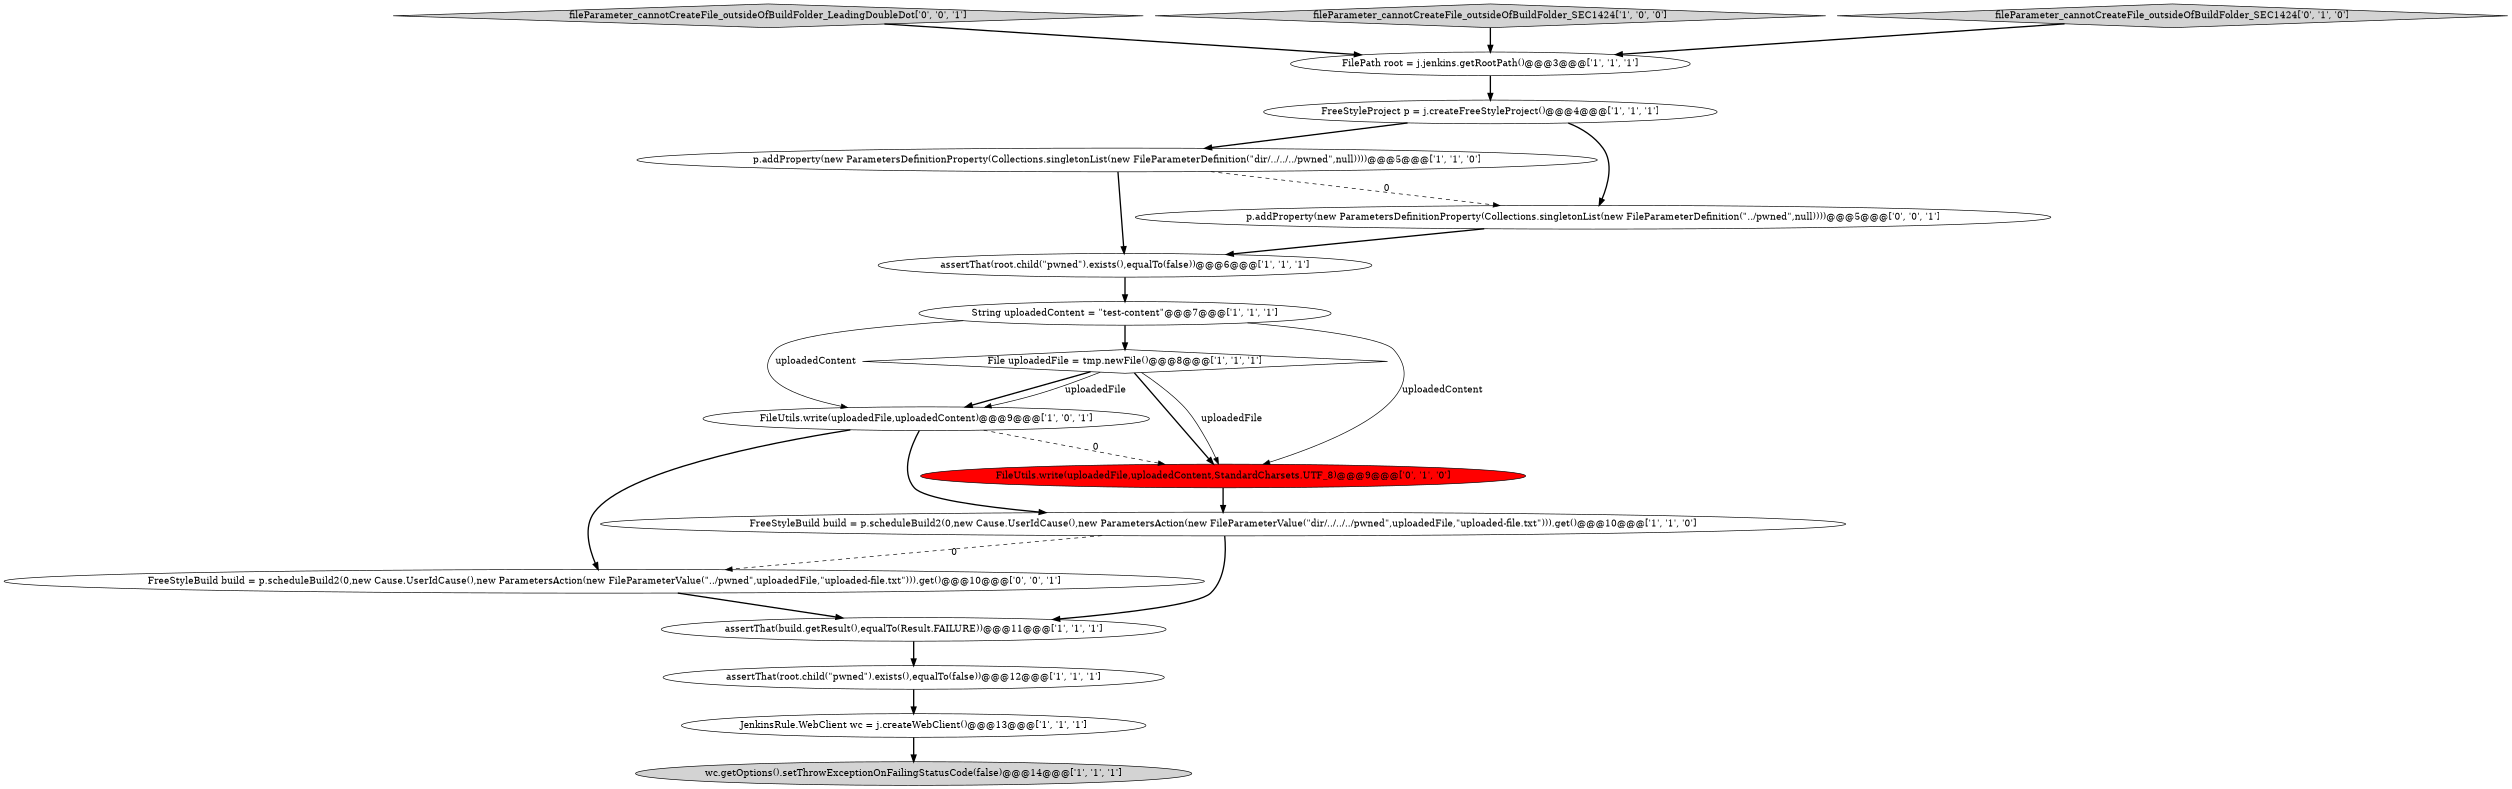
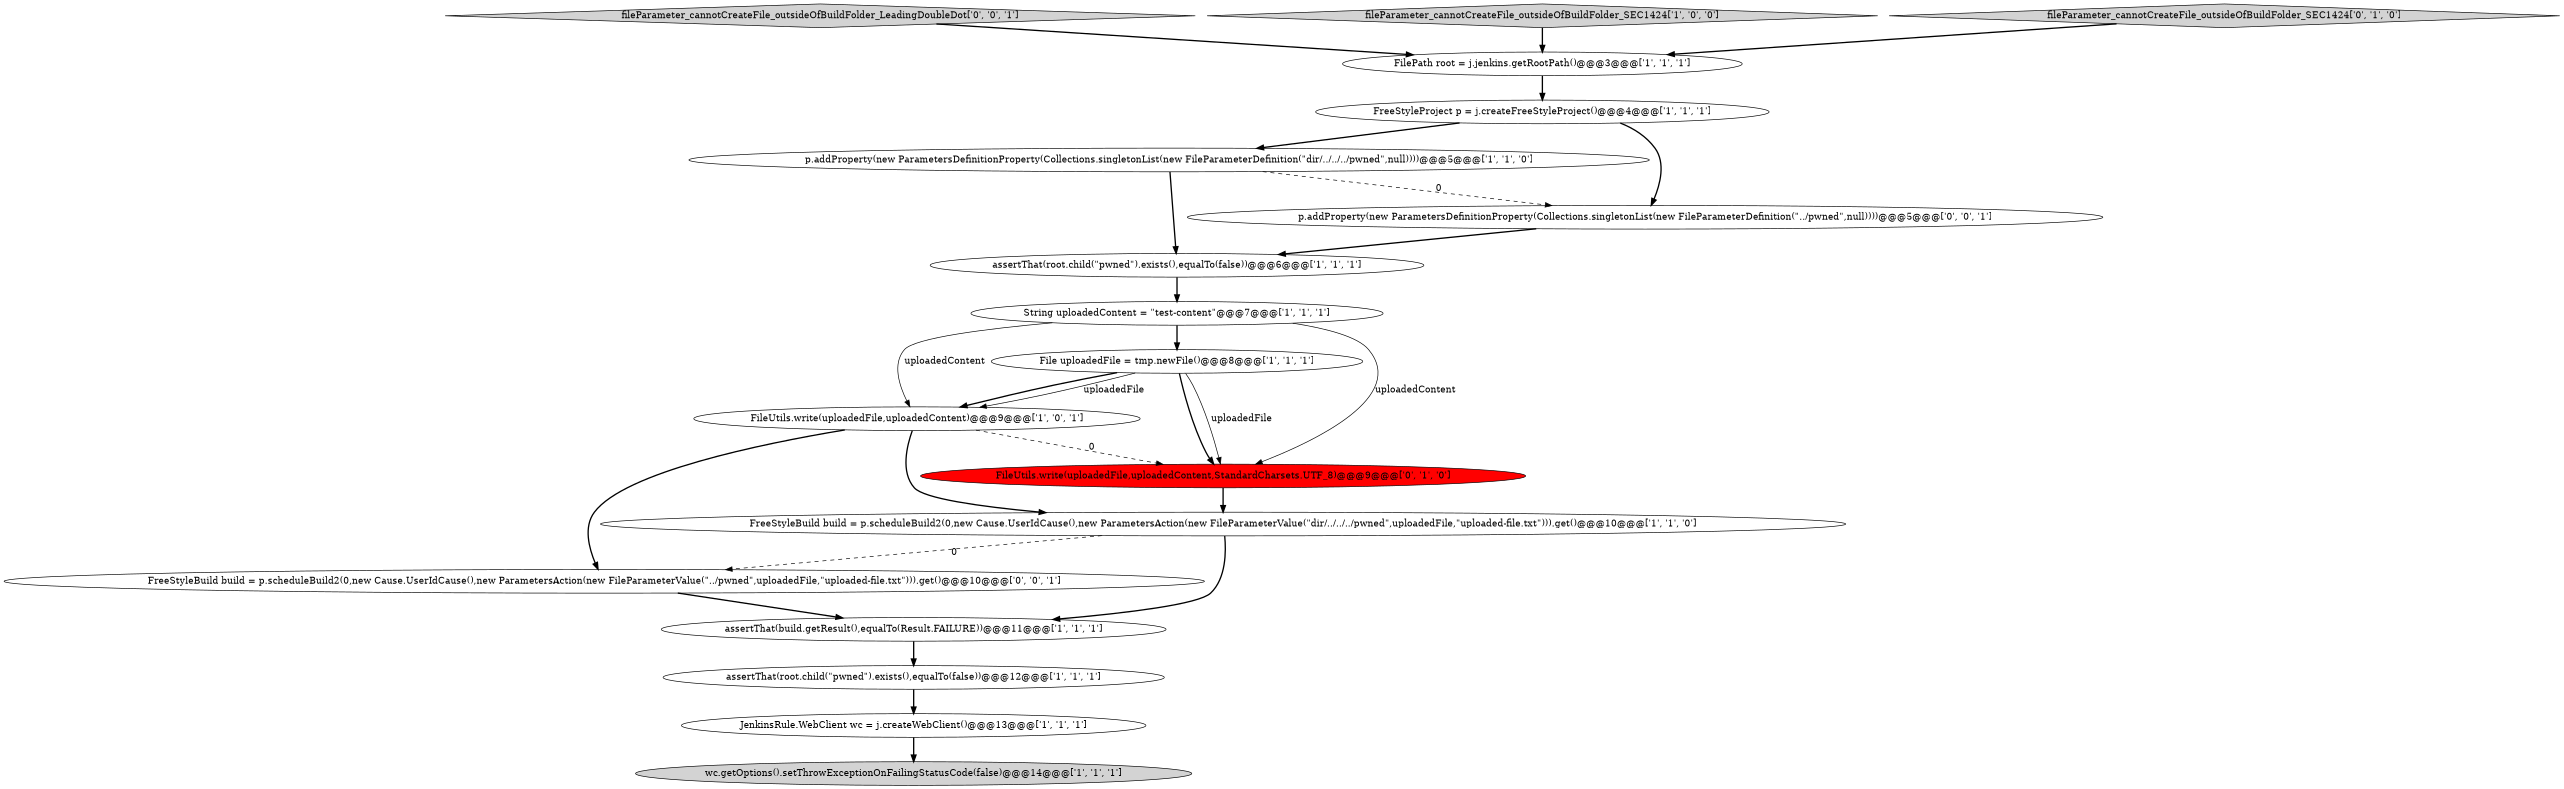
node "File uploadedFile = tmp.newFile()@@@8@@@['1', '1', '1']": shape diamond -> ellipse
